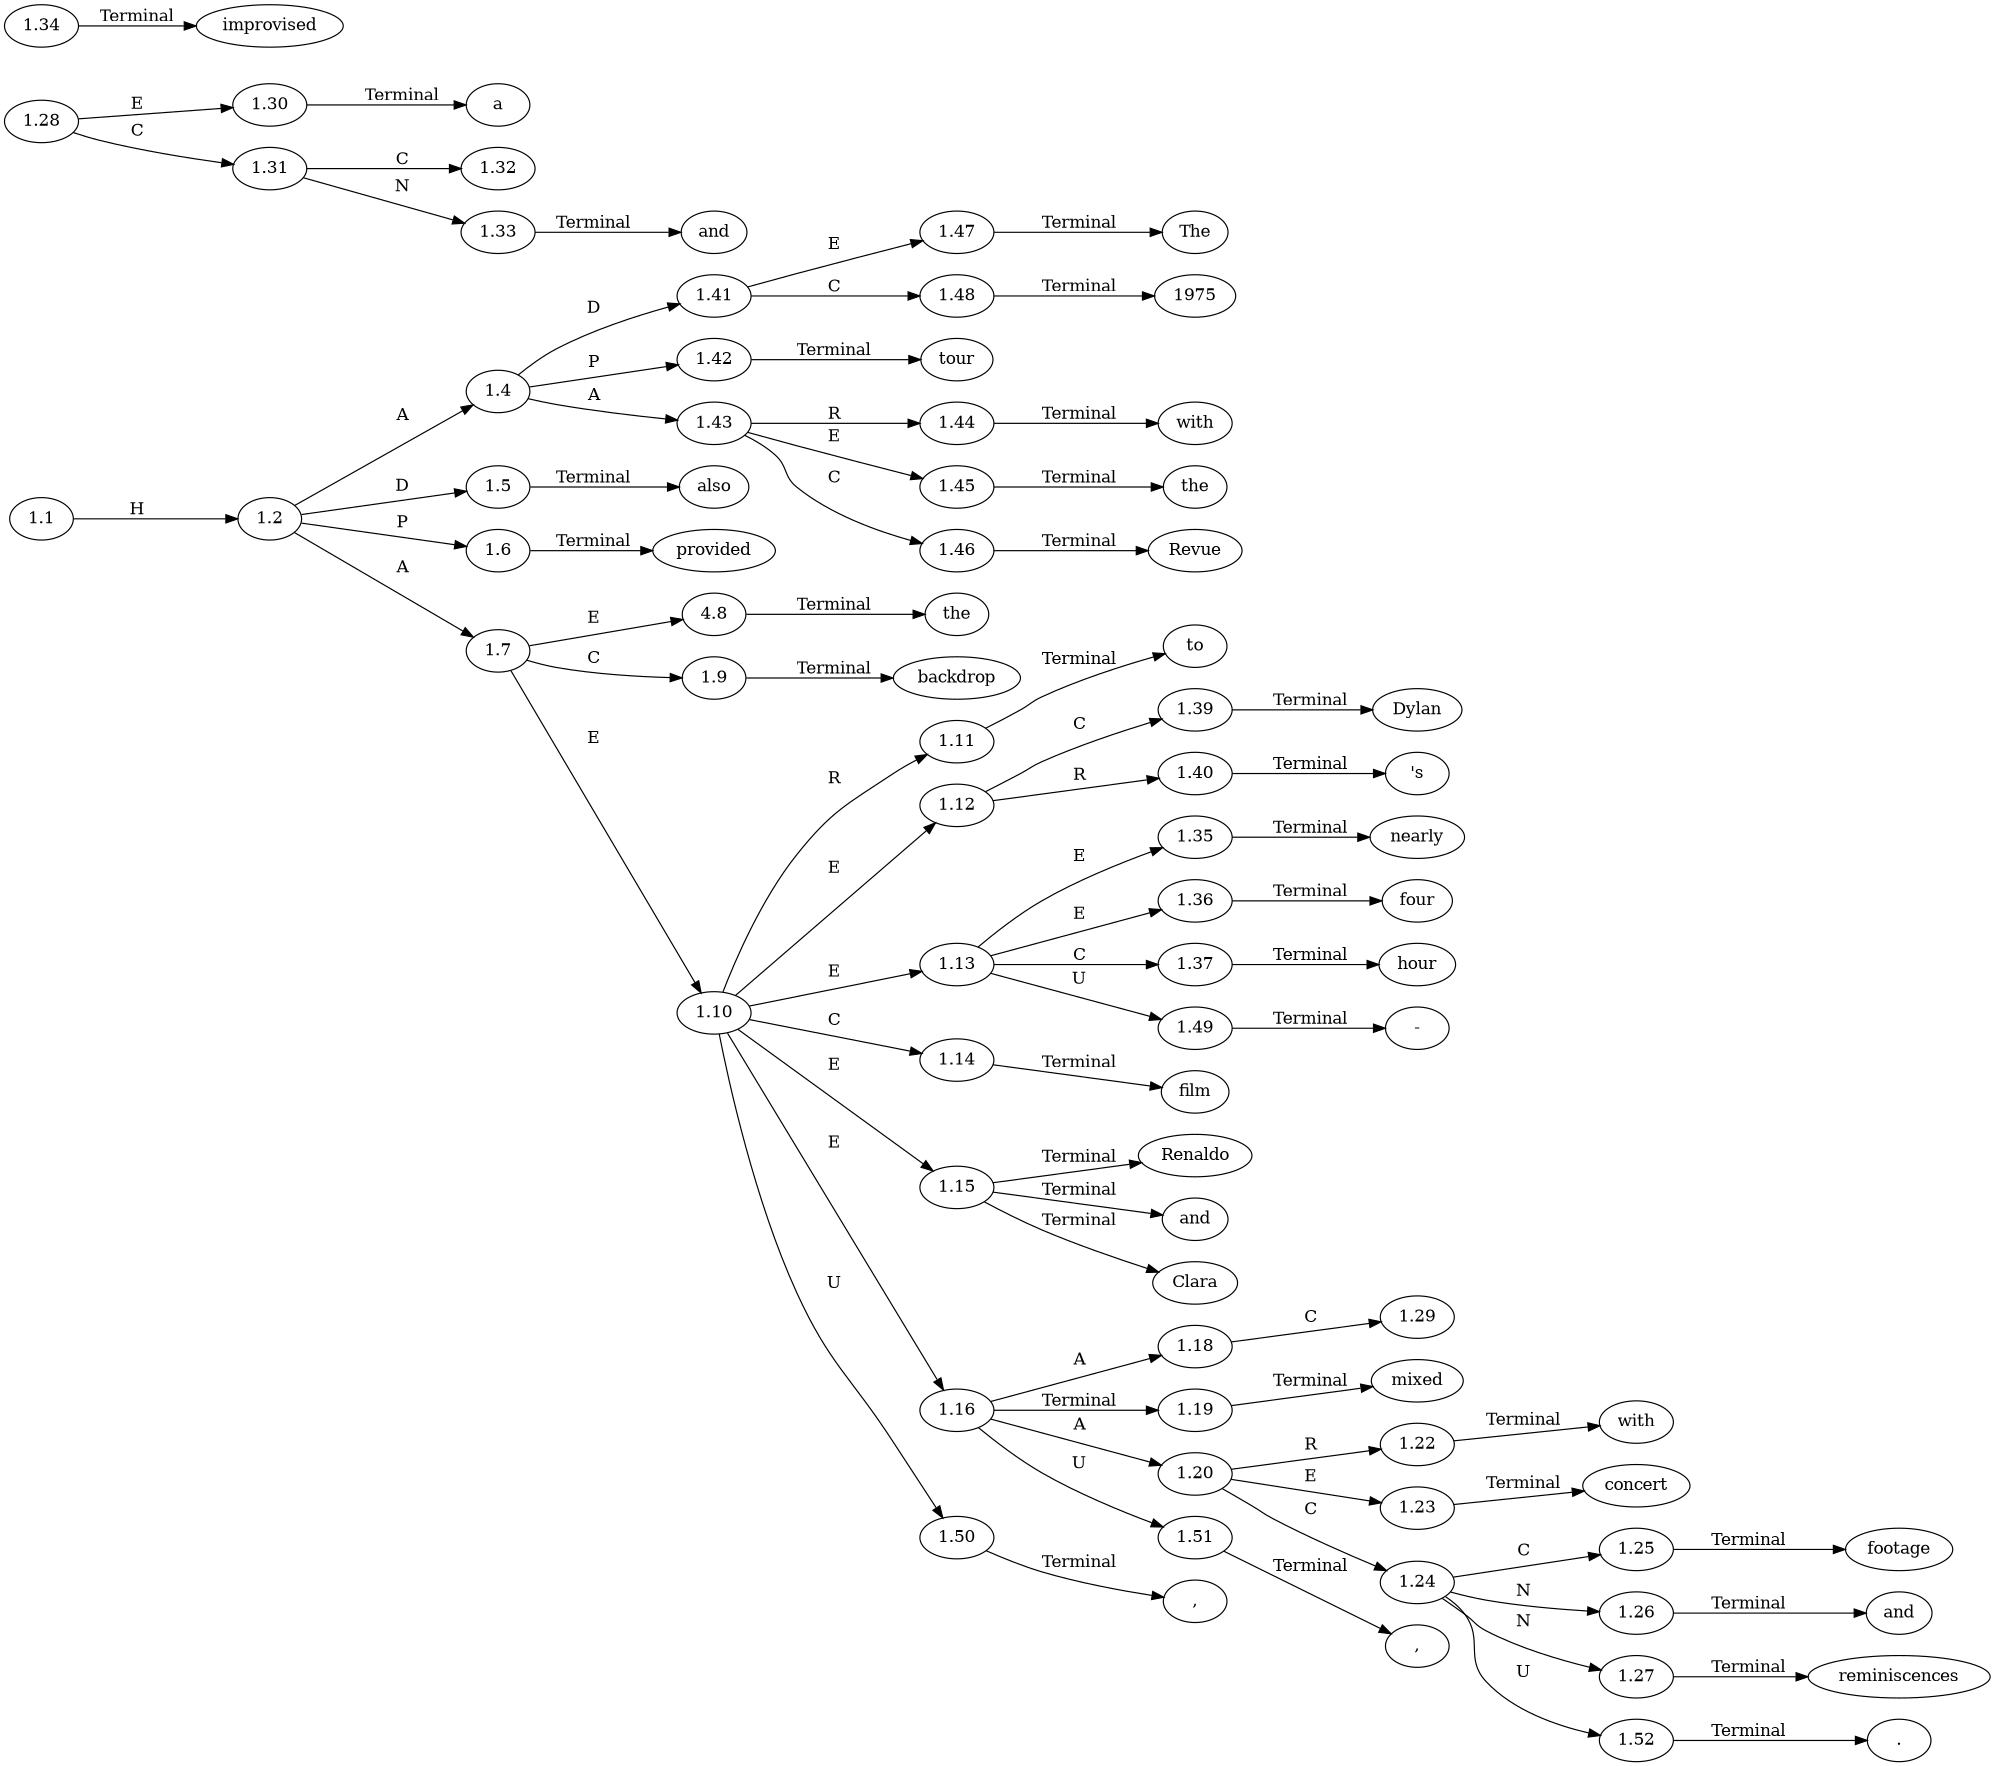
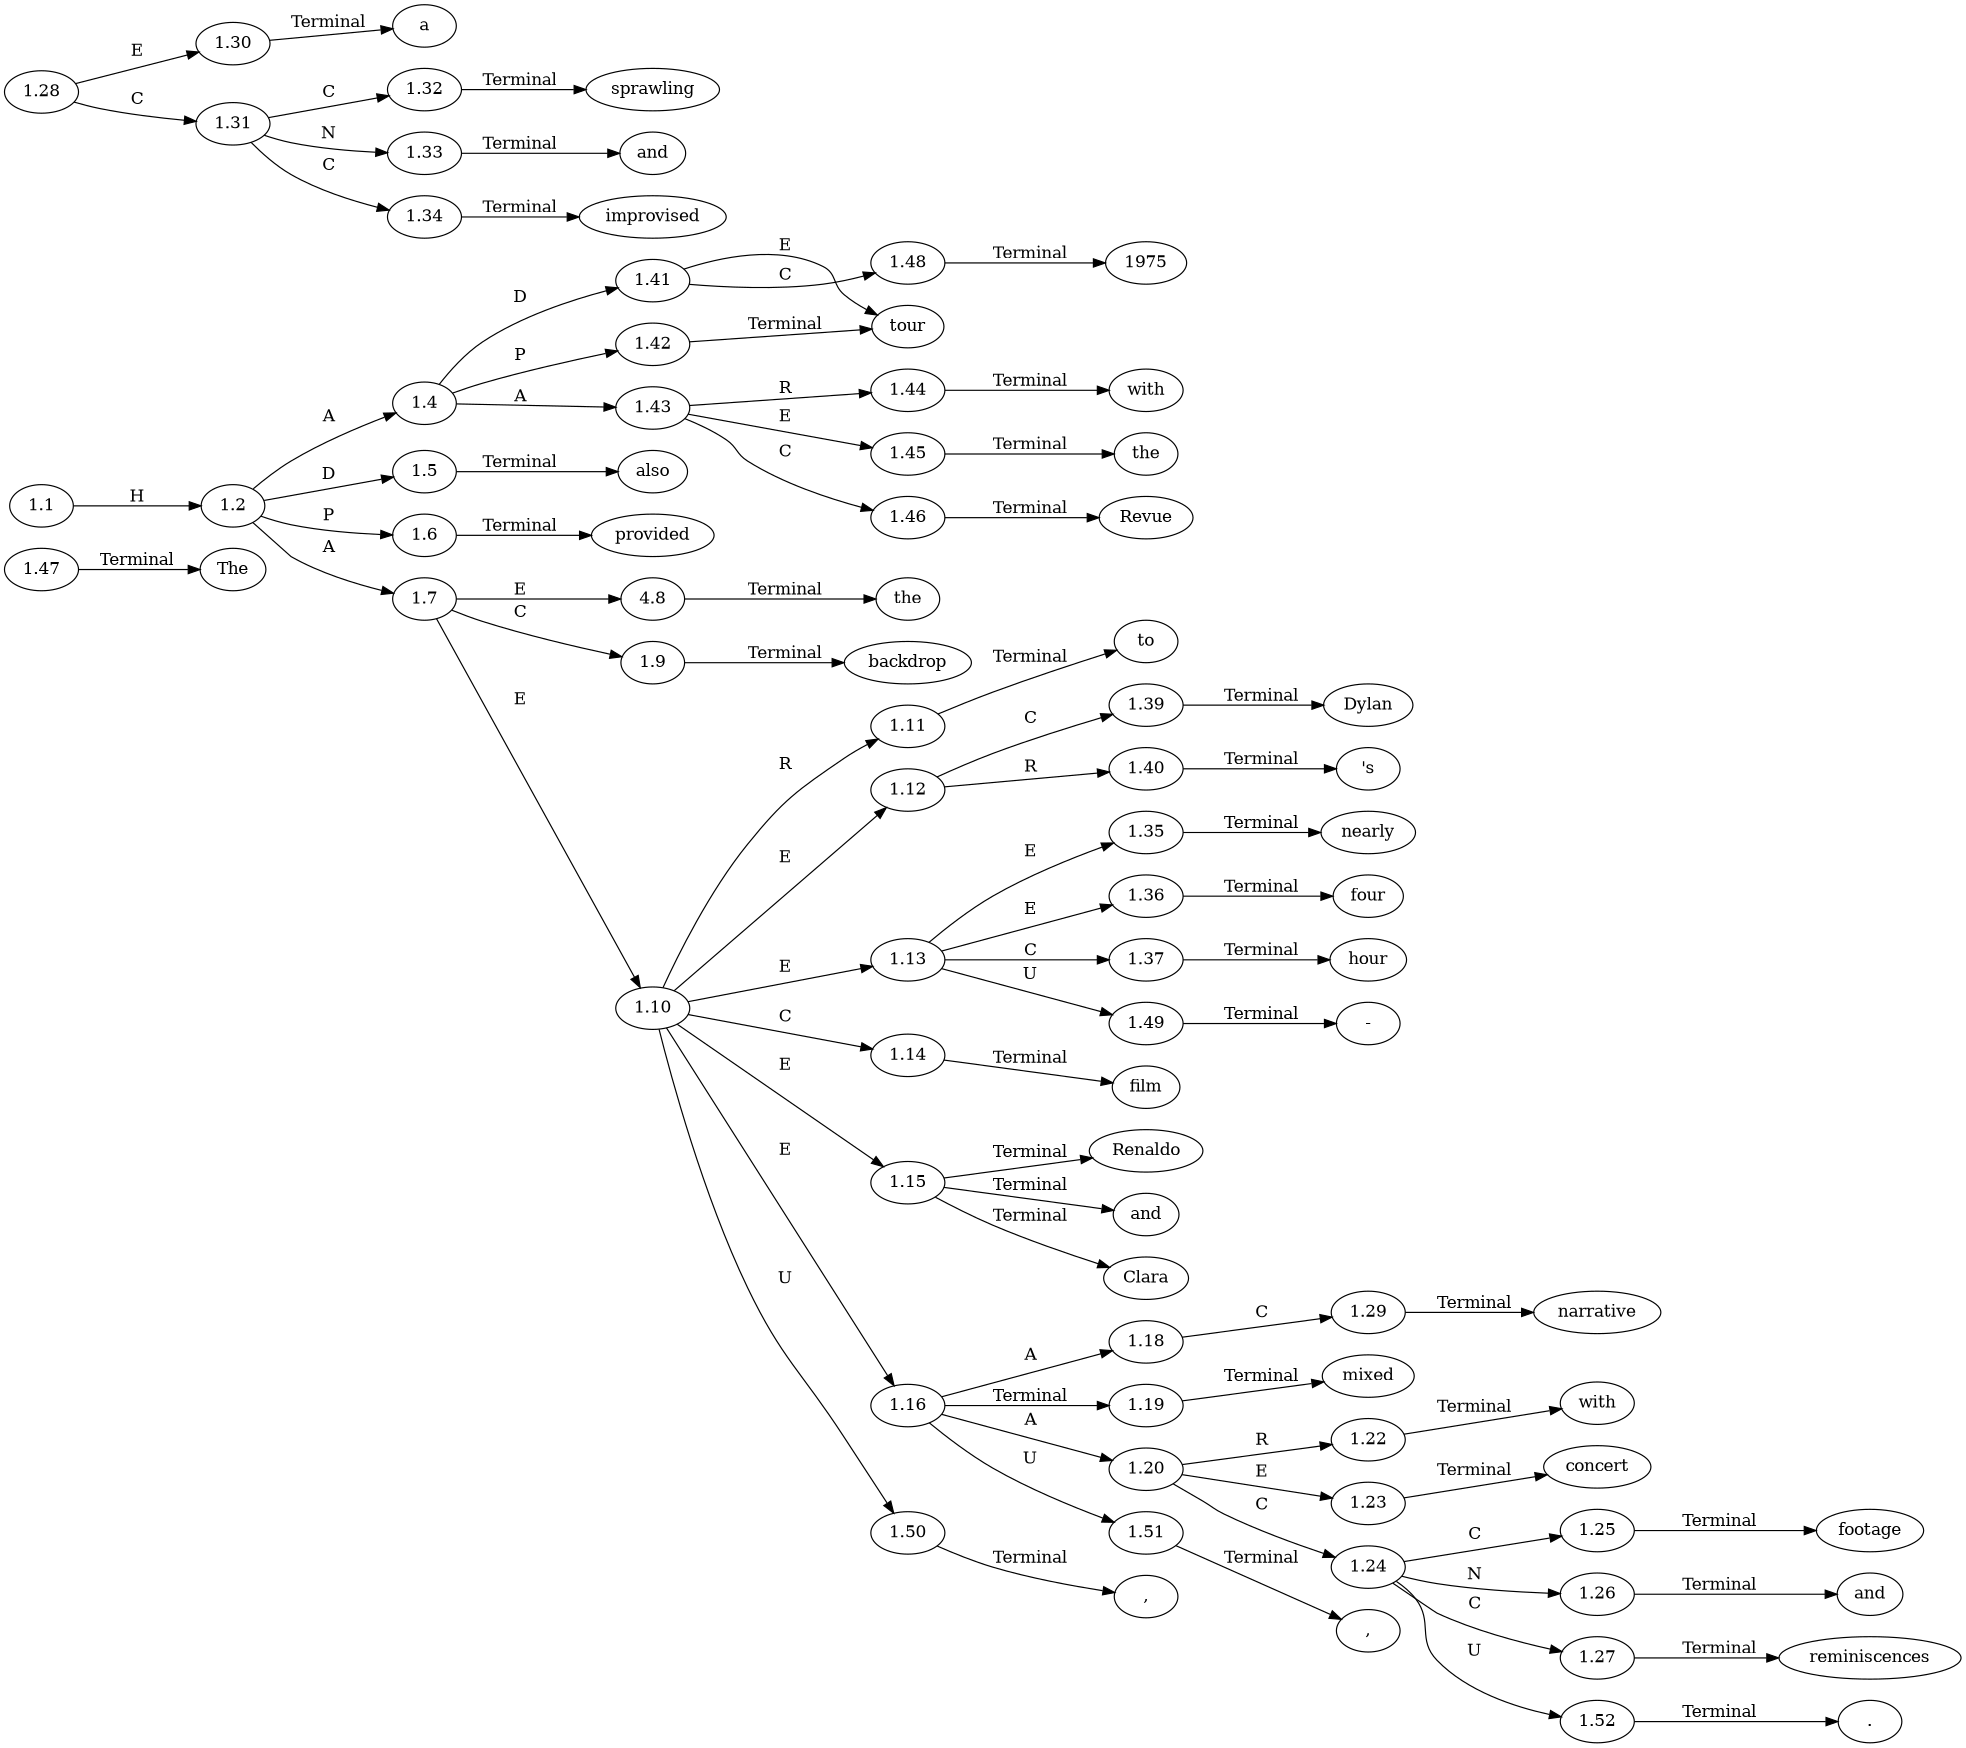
node "sprawling": added
edge "1.31" -> "1.34": added, label "C"
edge "1.41" -> "1.47": now "1.41" -> "tour"
node "narrative": added
edge "1.24" -> "1.27": label "N" -> "C"
